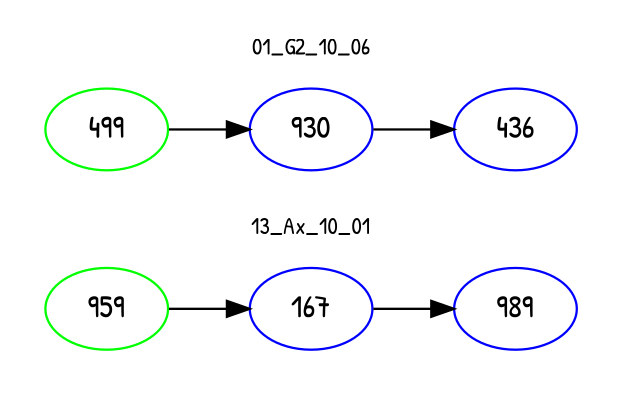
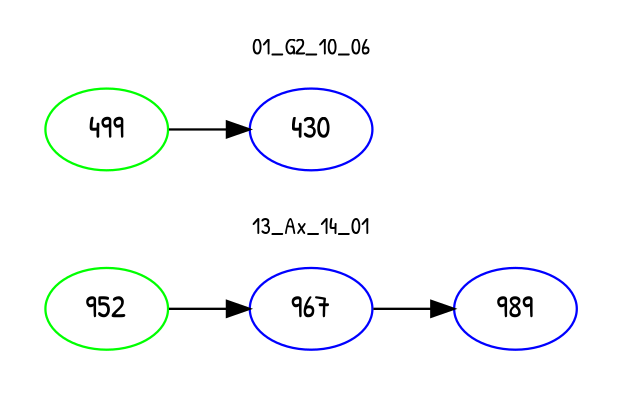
node "930": label "930" -> "430"
node "436": removed
cluster "13_Ax_10_01": label "13_Ax_10_01" -> "13_Ax_14_01"
node "959": label "959" -> "952"
node "167": label "167" -> "967"
